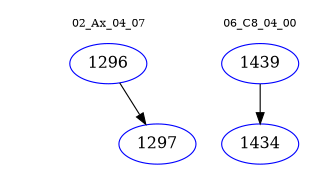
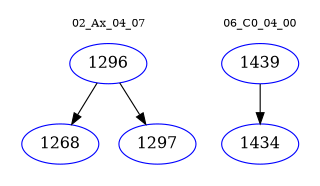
cluster "06_C8_04_00": label "06_C8_04_00" -> "06_C0_04_00"
node "1268": added
